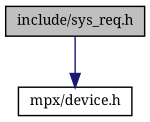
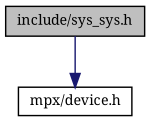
node "include/sys_req.h": label "include/sys_req.h" -> "include/sys_sys.h"
